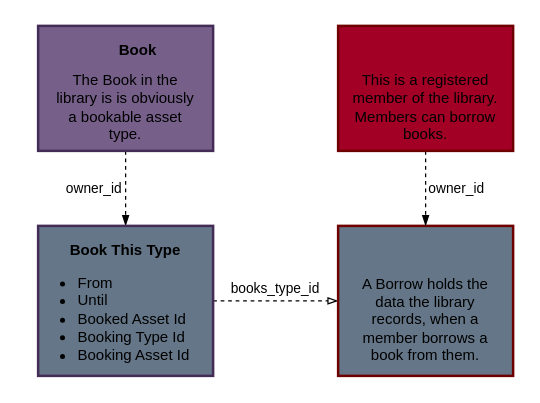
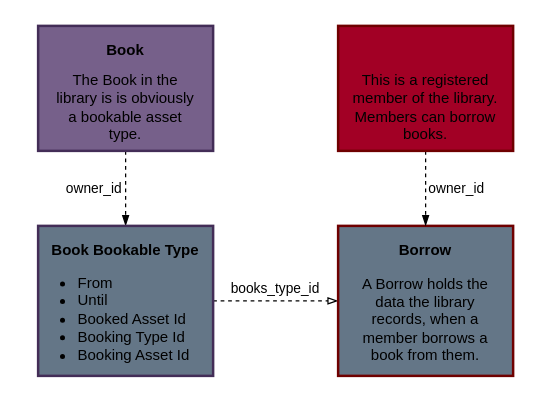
node "Book": moved (138, 51) -> (126, 51)
node "Book This Type": label "Book This Type" -> "Book Bookable Type"
node "Borrow": added
